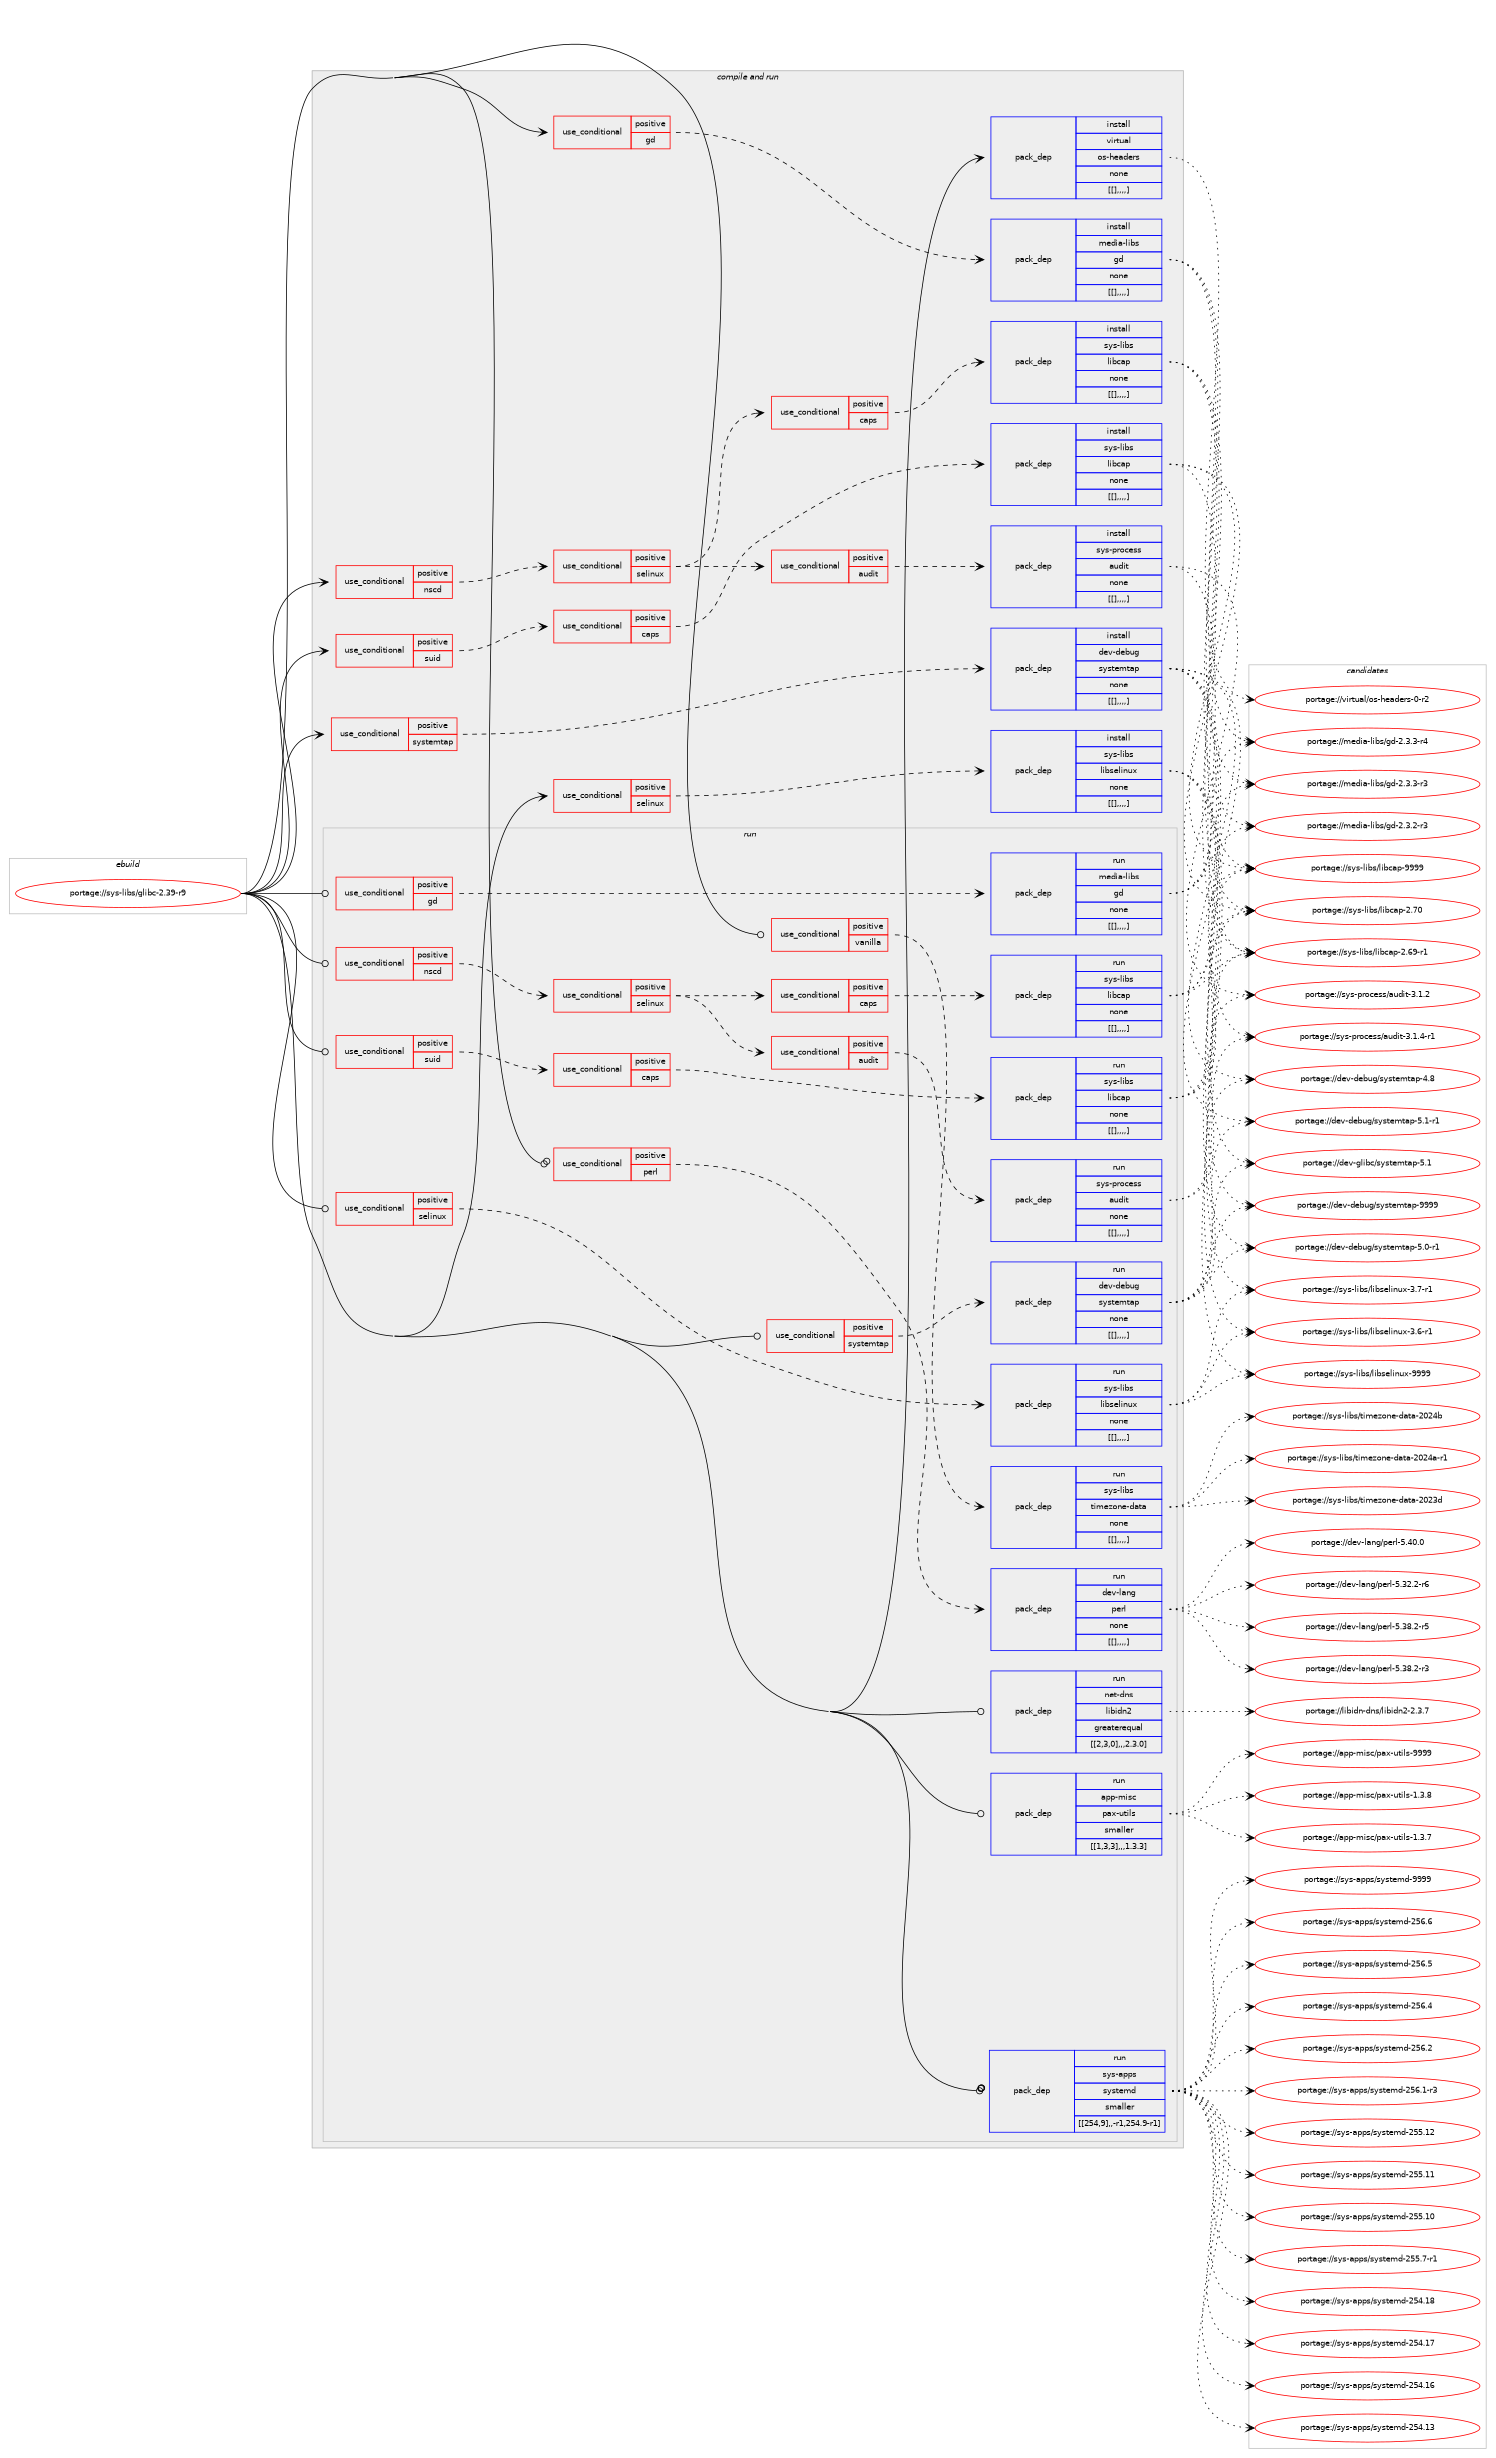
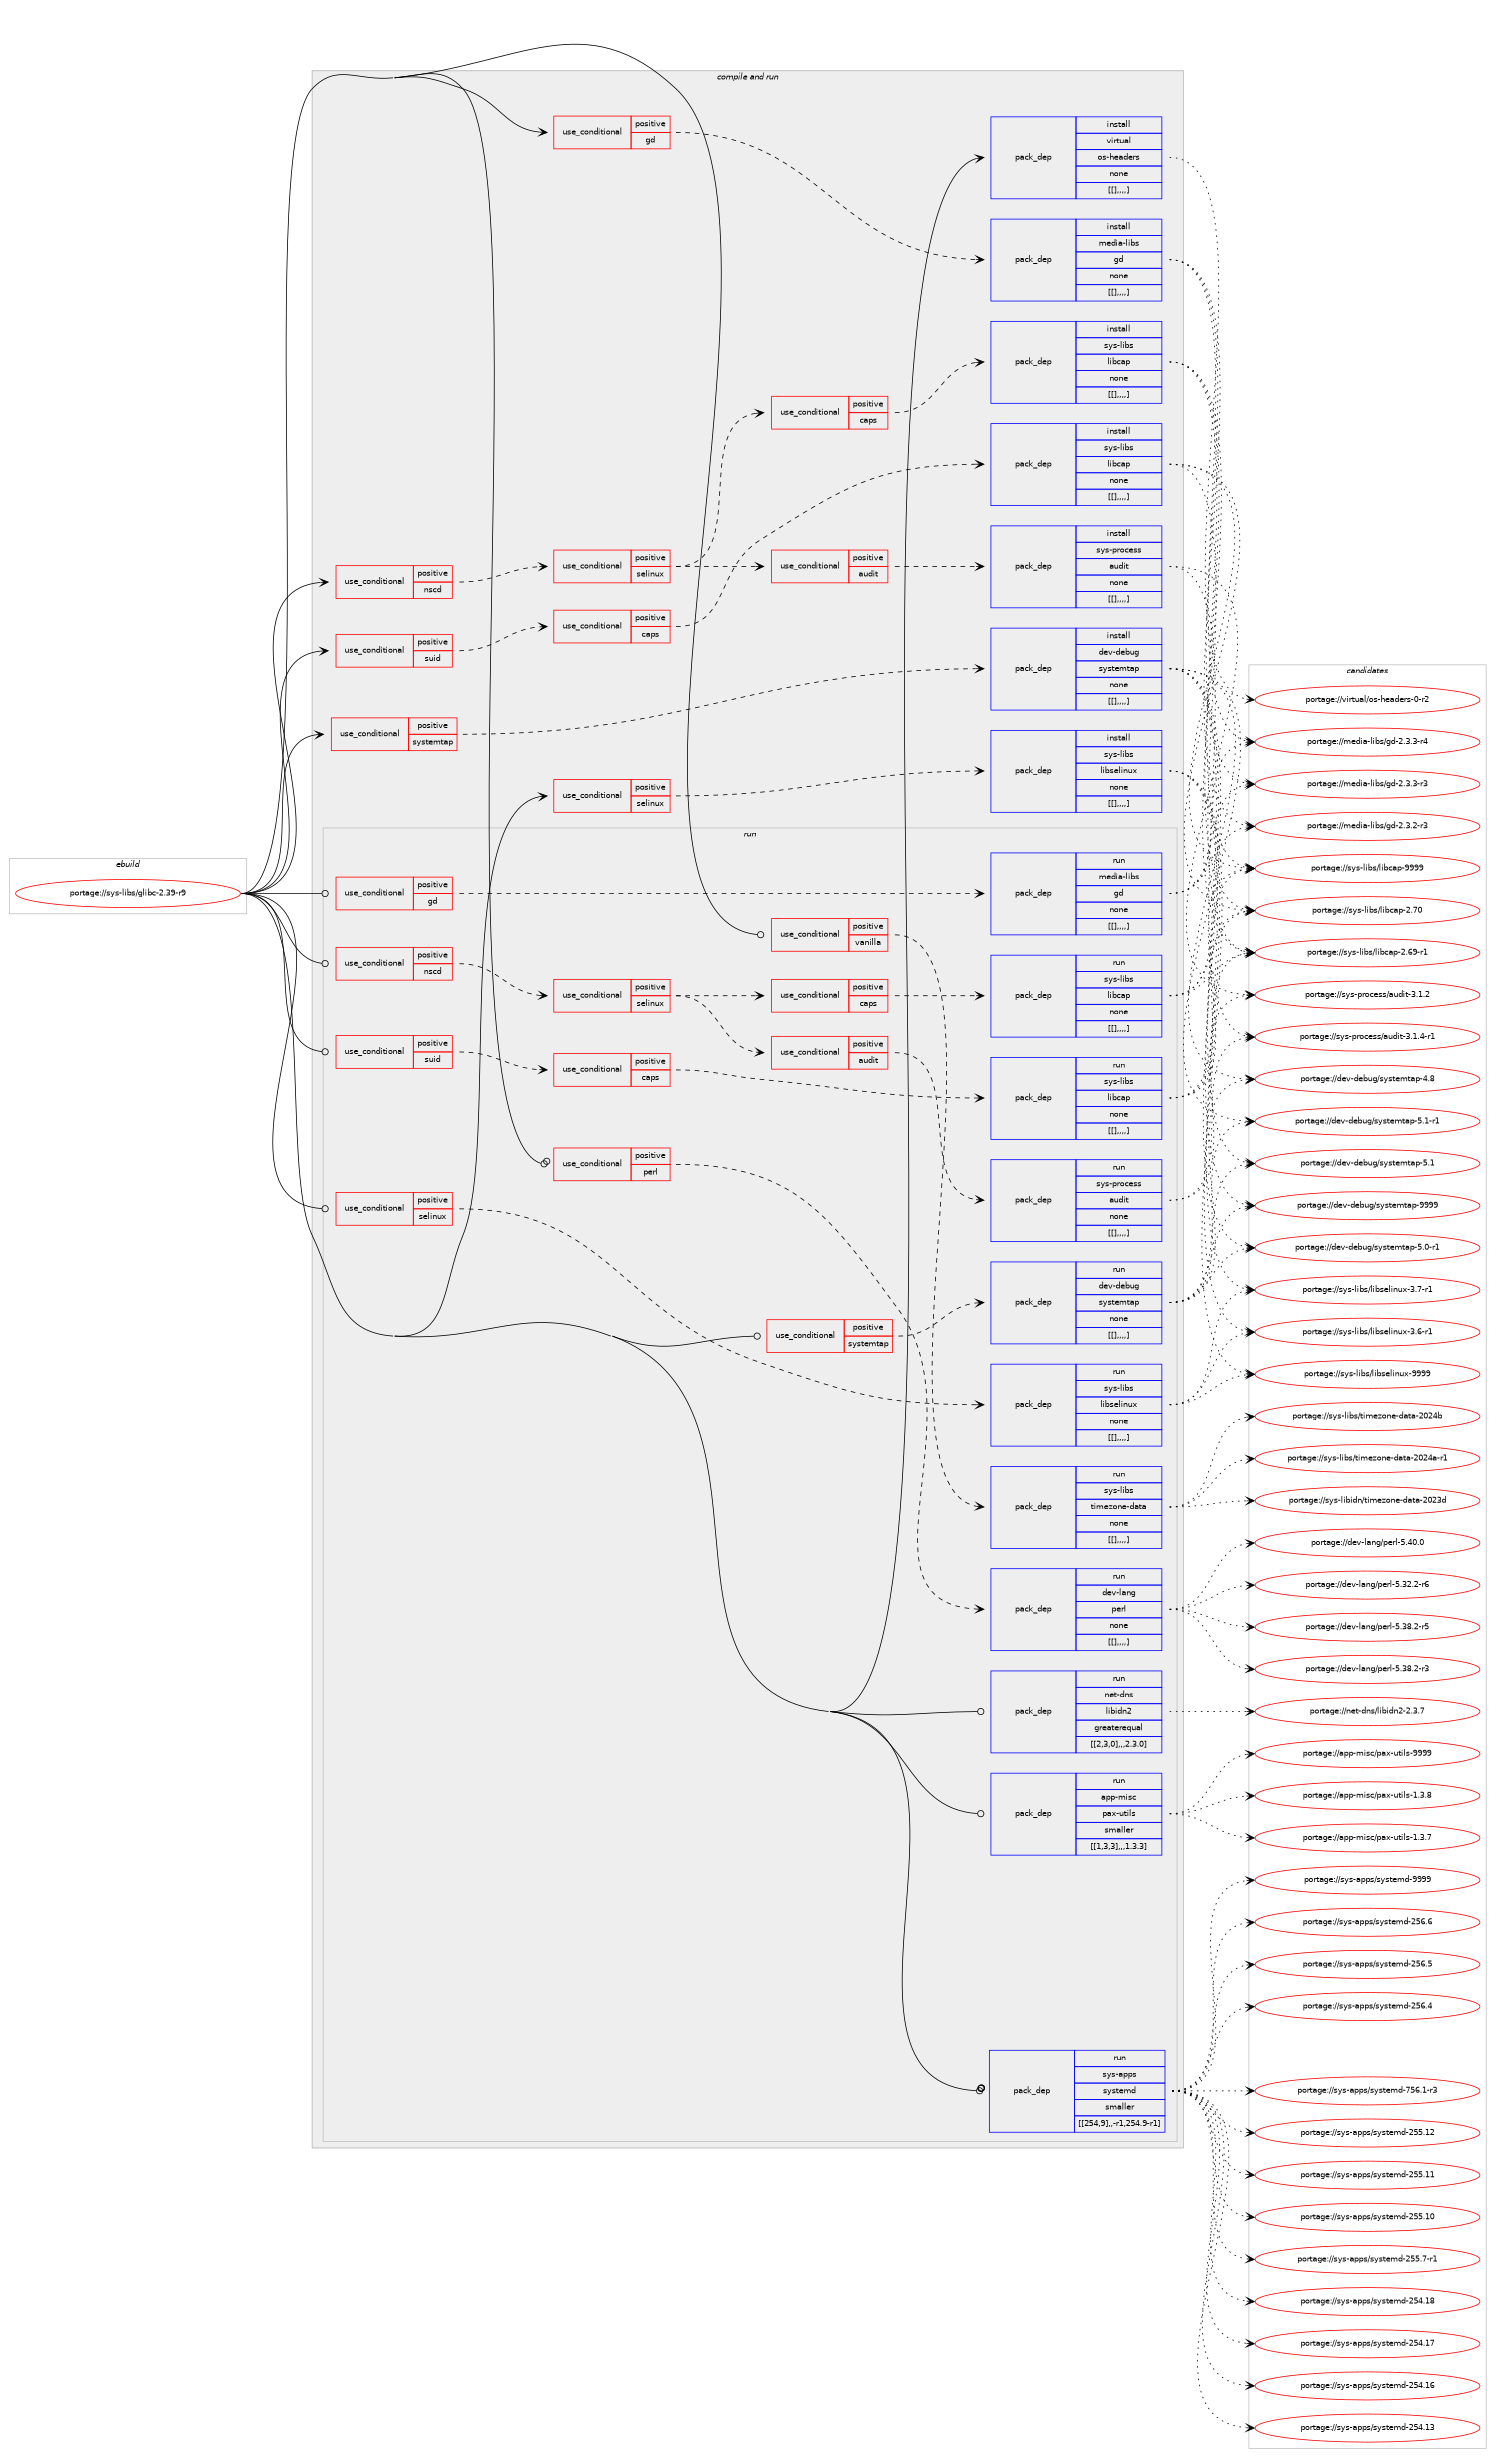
node "portage://dev-glibc/systemtap-5.1": label "portage://dev-glibc/systemtap-5.1" -> "portage://dev-debug/systemtap-5.1"
node "portage://sys-libs/timezone-data-2023d": label "portage://sys-libs/timezone-data-2023d" -> "portage://sys-libidn/timezone-data-2023d"
node "portage://libidn-dns/libidn2-2.3.7": label "portage://libidn-dns/libidn2-2.3.7" -> "portage://net-dns/libidn2-2.3.7"
node "portage://sys-apps/systemd-256.2": removed
node "portage://sys-apps/systemd-256.1-r3": label "portage://sys-apps/systemd-256.1-r3" -> "portage://sys-apps/systemd-756.1-r3"
